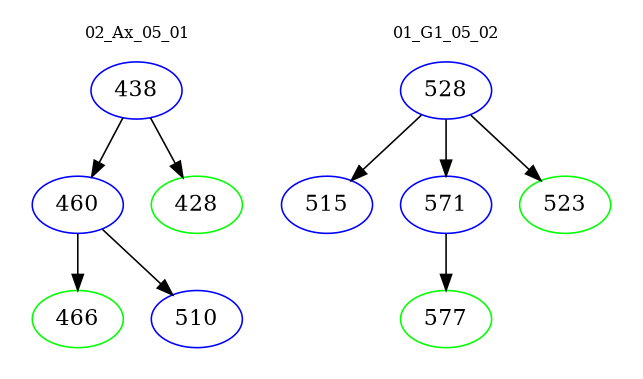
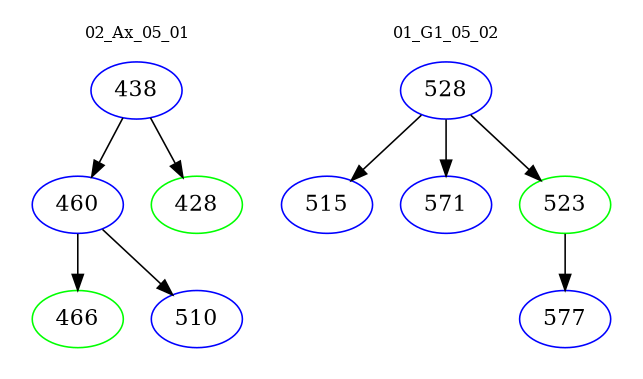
edge "571" -> "577": now "523" -> "577"
node "577": color green -> blue
